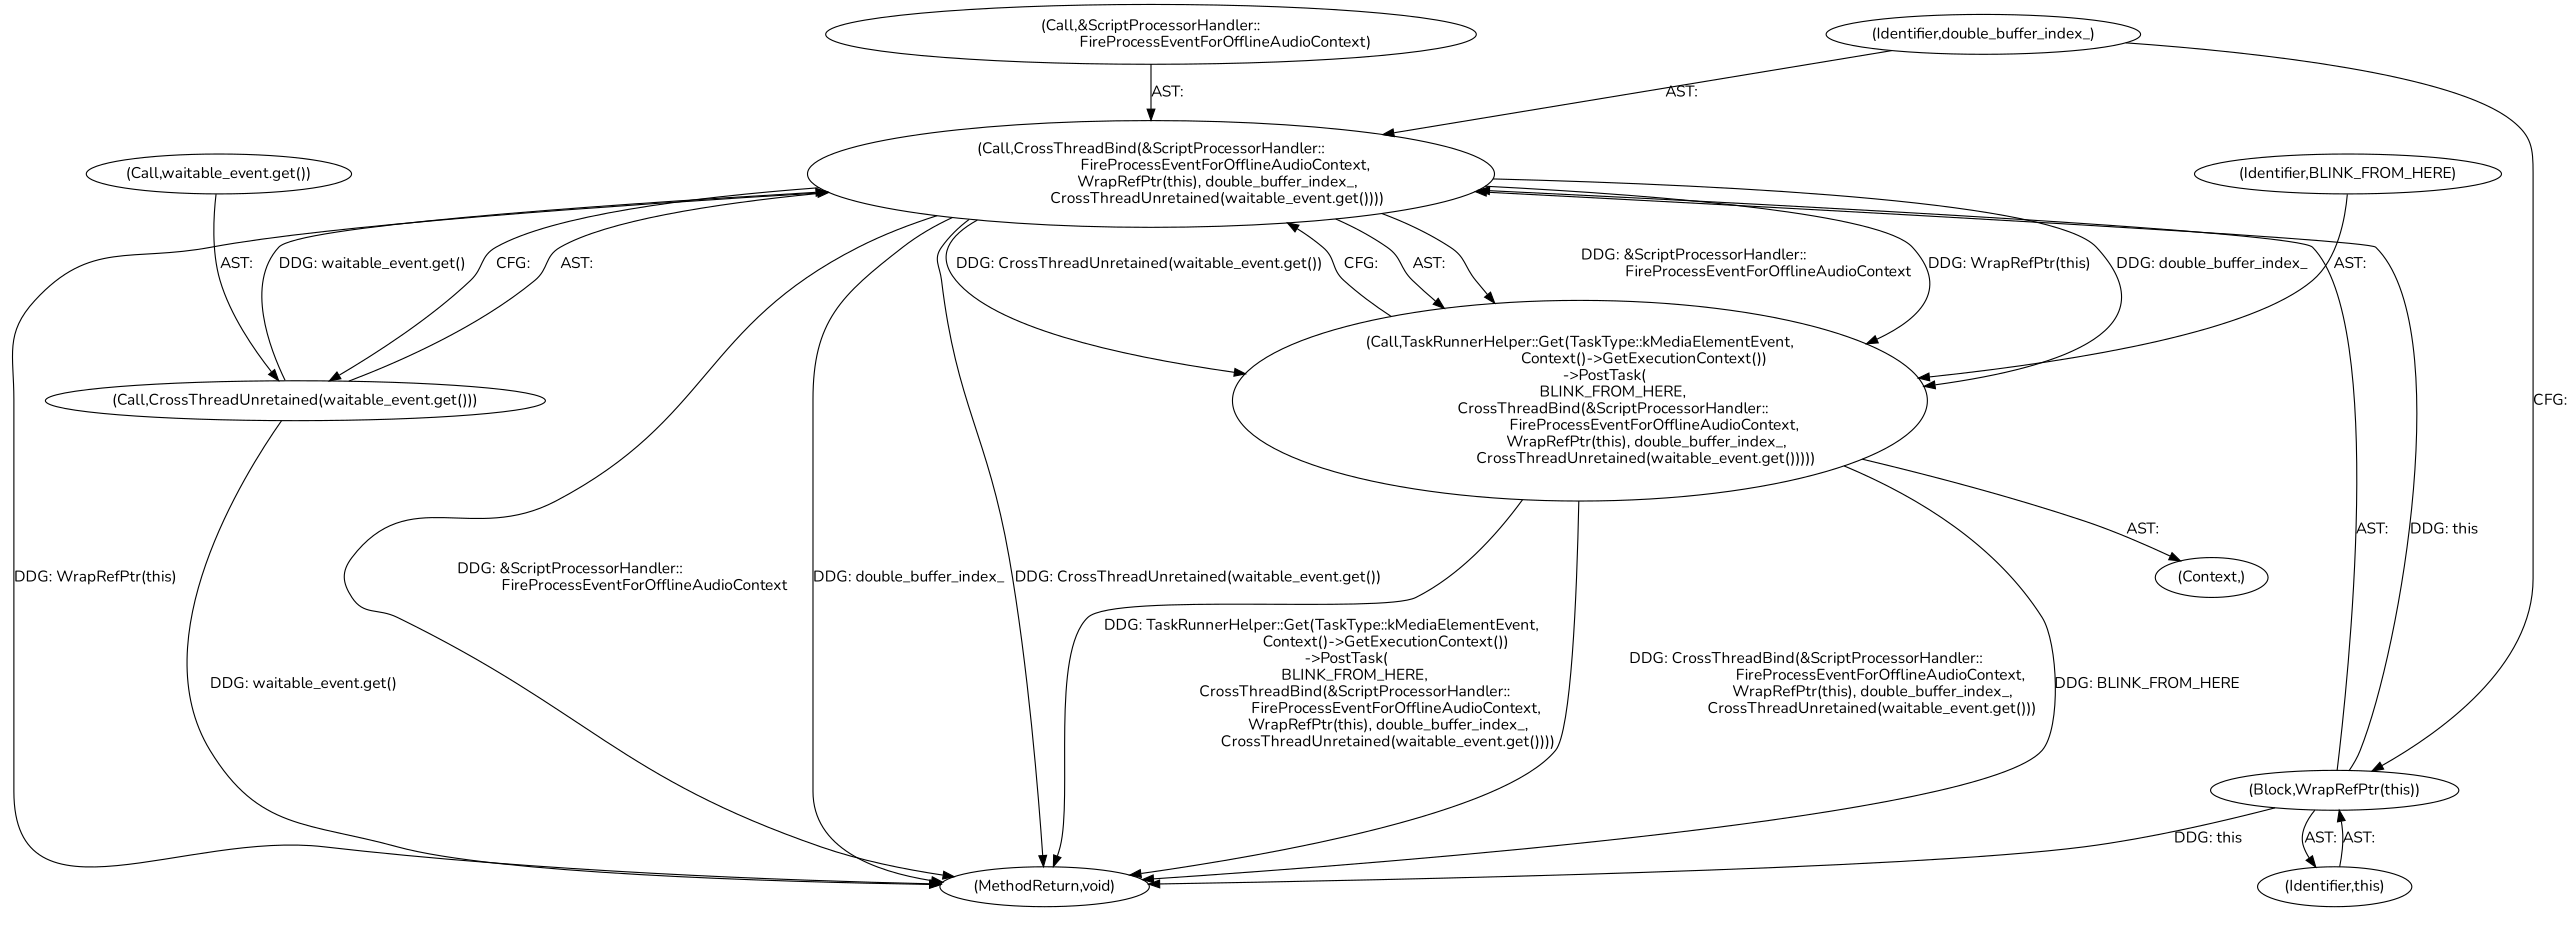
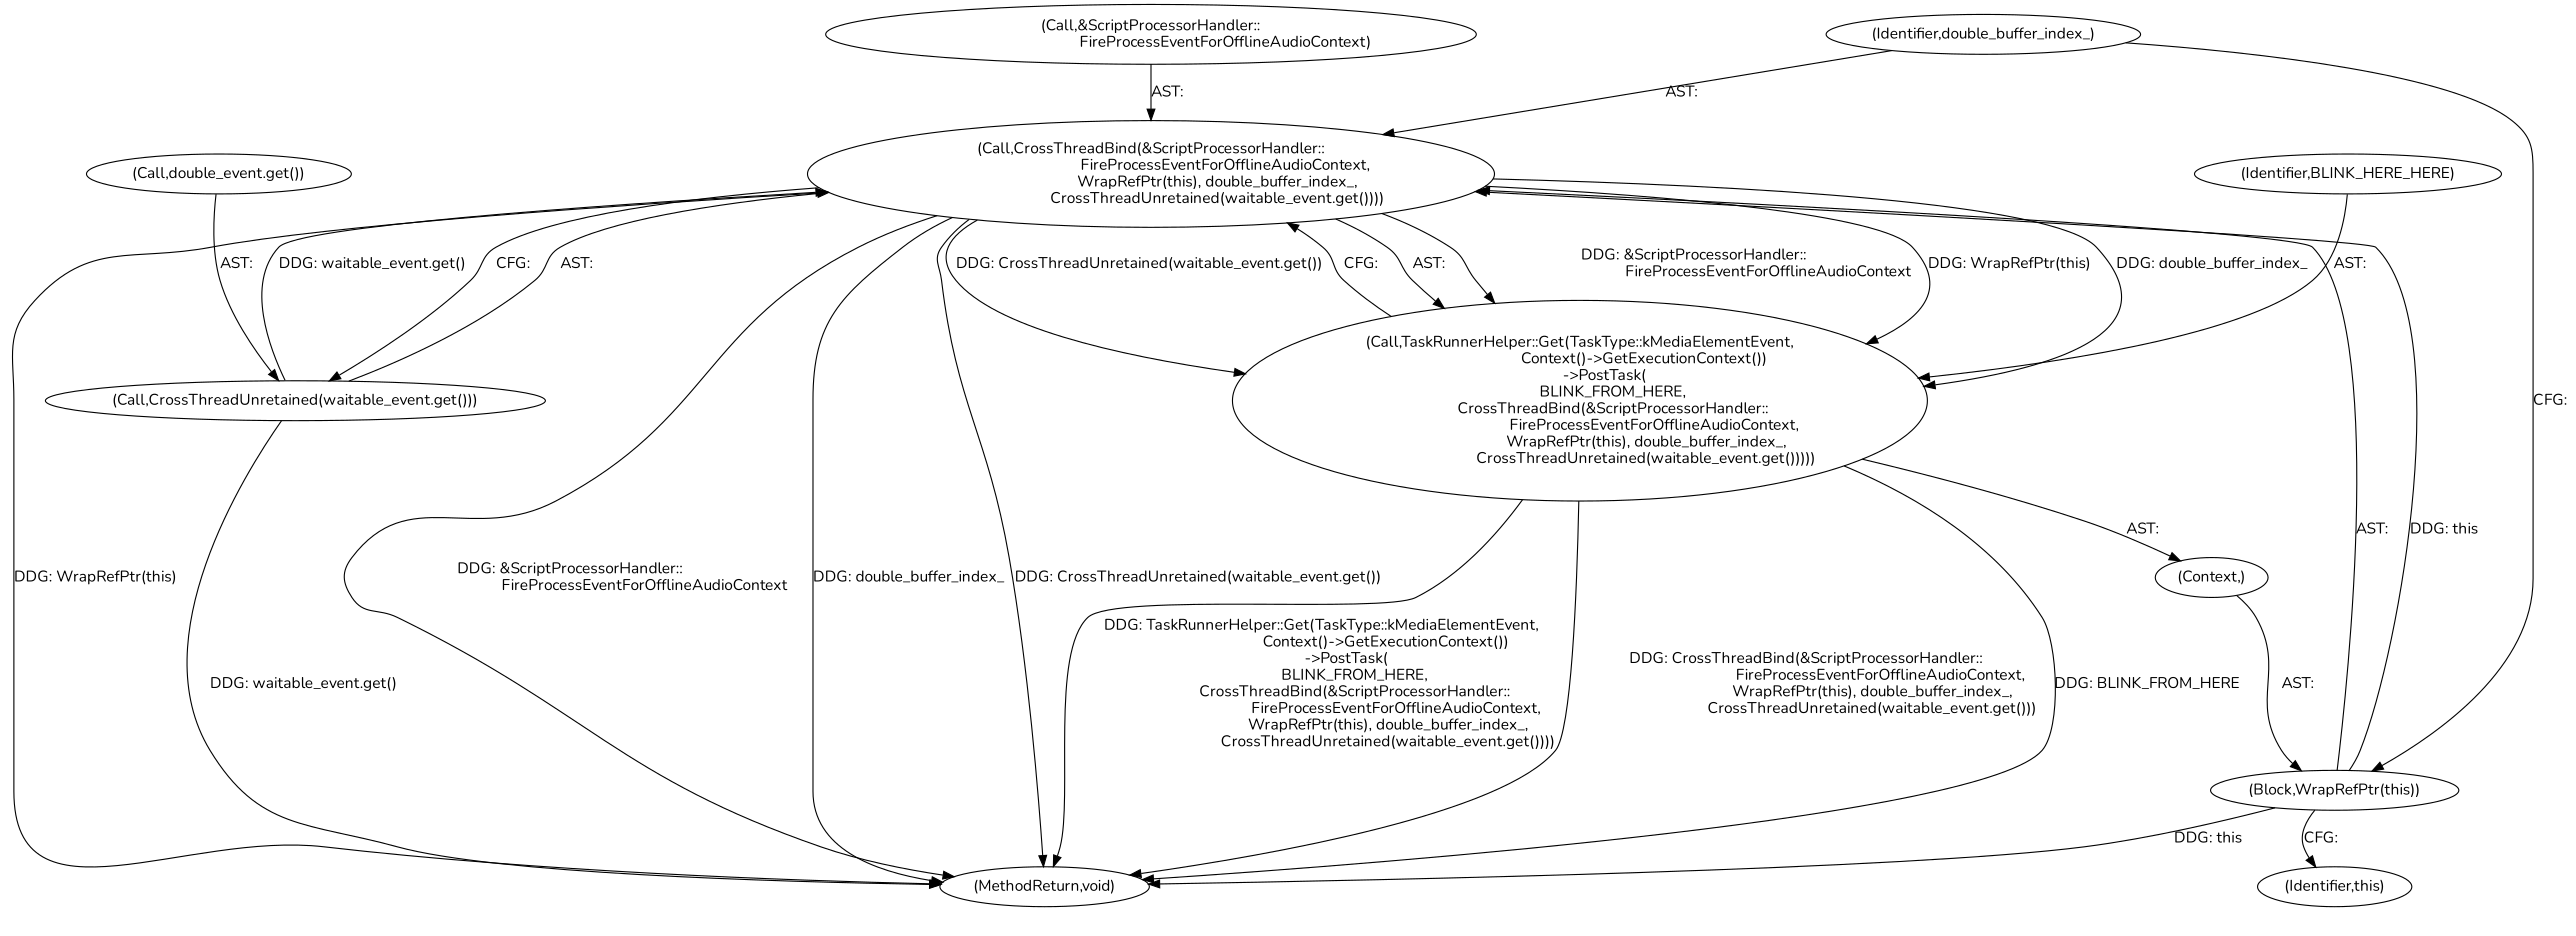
node "(Call,waitable_event.get())": label "(Call,waitable_event.get())" -> "(Call,double_event.get())"
node "(Identifier,BLINK_FROM_HERE)": label "(Identifier,BLINK_FROM_HERE)" -> "(Identifier,BLINK_HERE_HERE)"
edge "(Block,WrapRefPtr(this))" -> "(Identifier,this)": label "AST: " -> "CFG: "
edge "(Identifier,this)" -> "(Block,WrapRefPtr(this))": now "(Context,)" -> "(Block,WrapRefPtr(this))"
